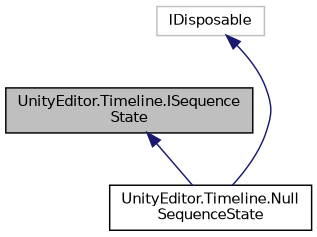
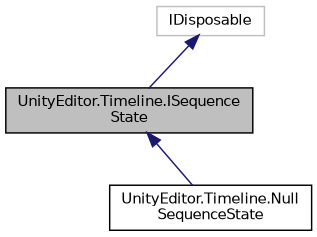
edge "UnityEditor.Timeline.Null SequenceState" -> "IDisposable": now "UnityEditor.Timeline.ISequence State" -> "IDisposable"
